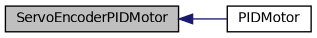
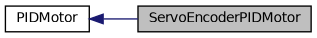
edge "PIDMotor" -> "ServoEncoderPIDMotor": reversed
